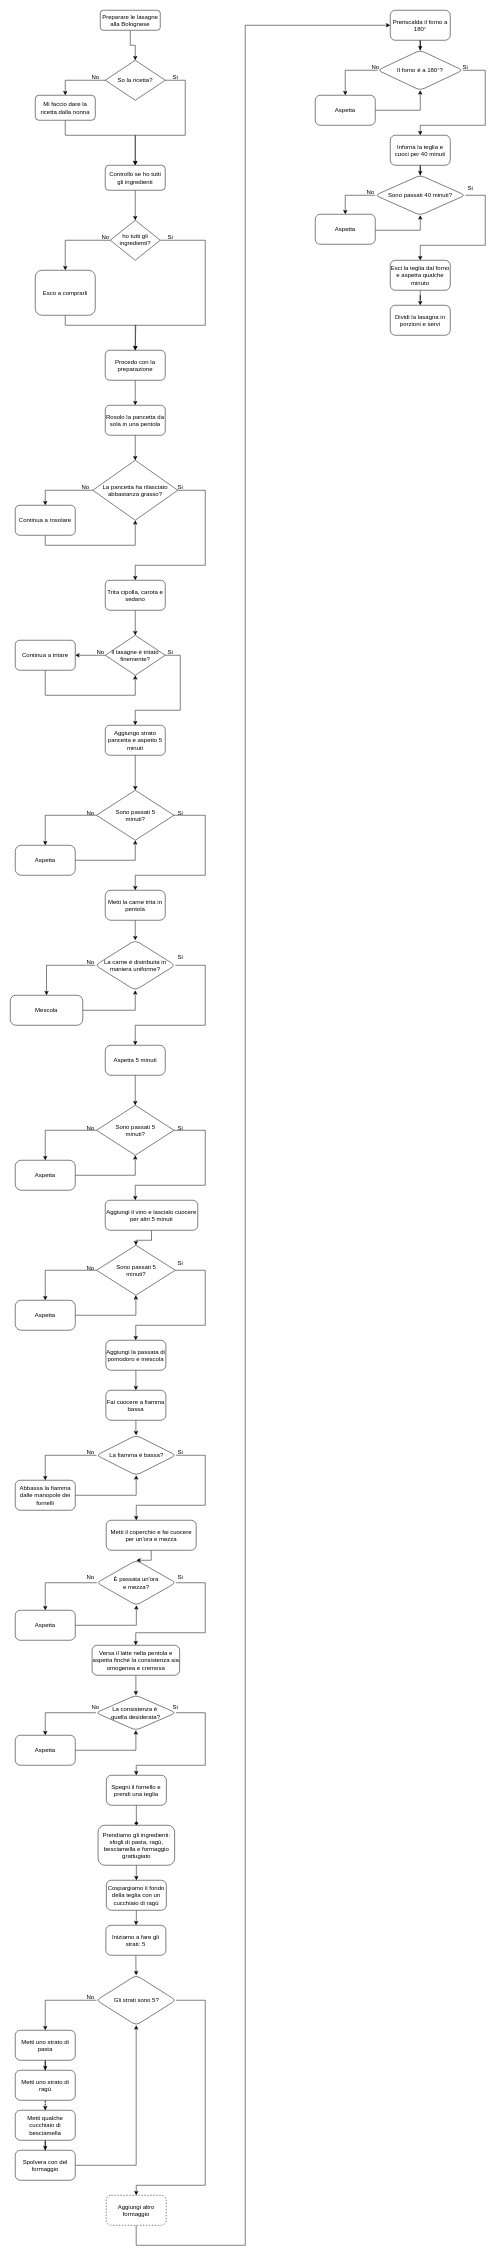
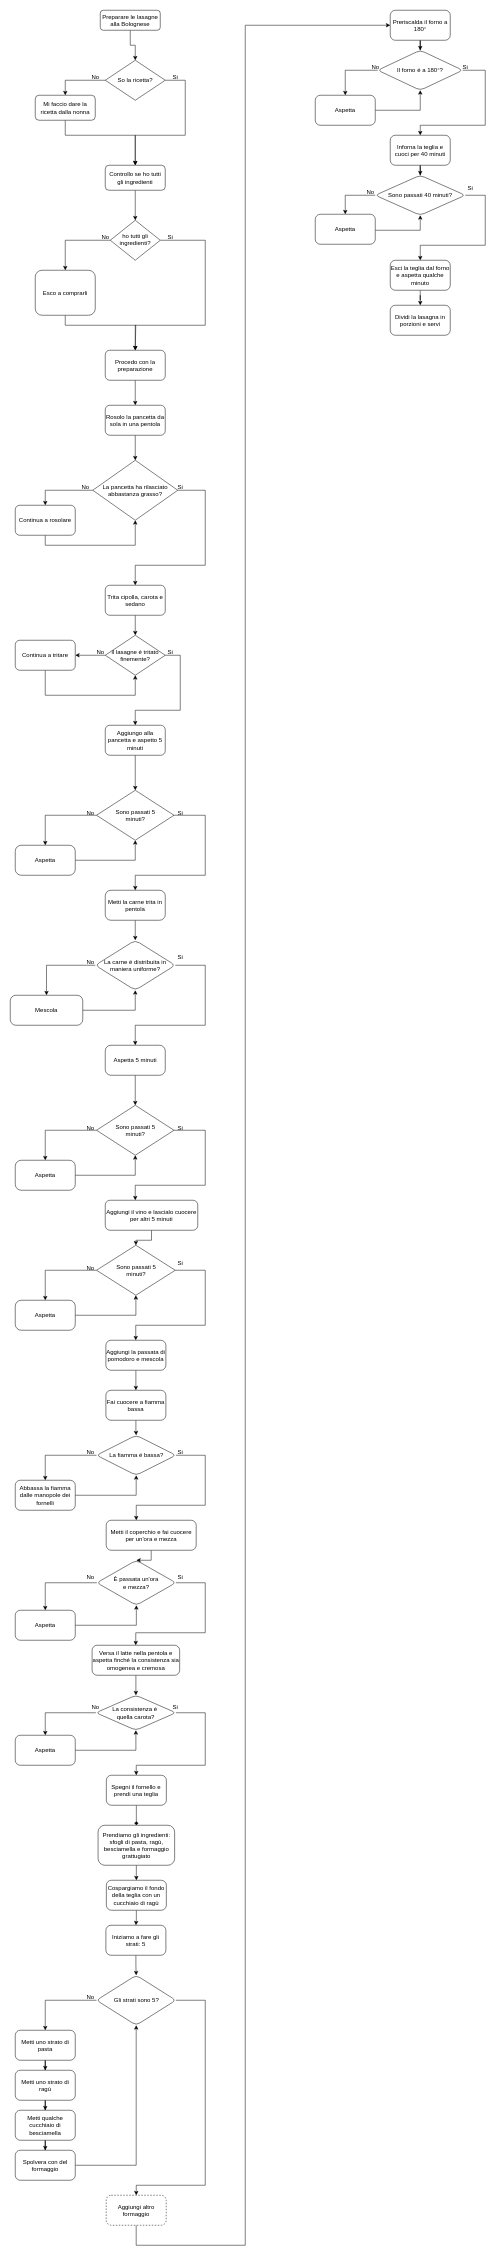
node "Trita cipolla, carota e sedano": moved (135, 595) -> (135, 600)
node "Aggiungo strato pancetta e aspetto 5 minuti": label "Aggiungo strato pancetta e aspetto 5 minuti" -> "Aggiungo alla pancetta e aspetto 5 minuti"
node "La consistenza é quella desiderata?": label "La consistenza é quella desiderata?" -> "La consistenza é quella carota?"
edge "Metti uno strato di ragù" -> "Metti qualche cucchiaio di besciamella": style dashed -> solid
